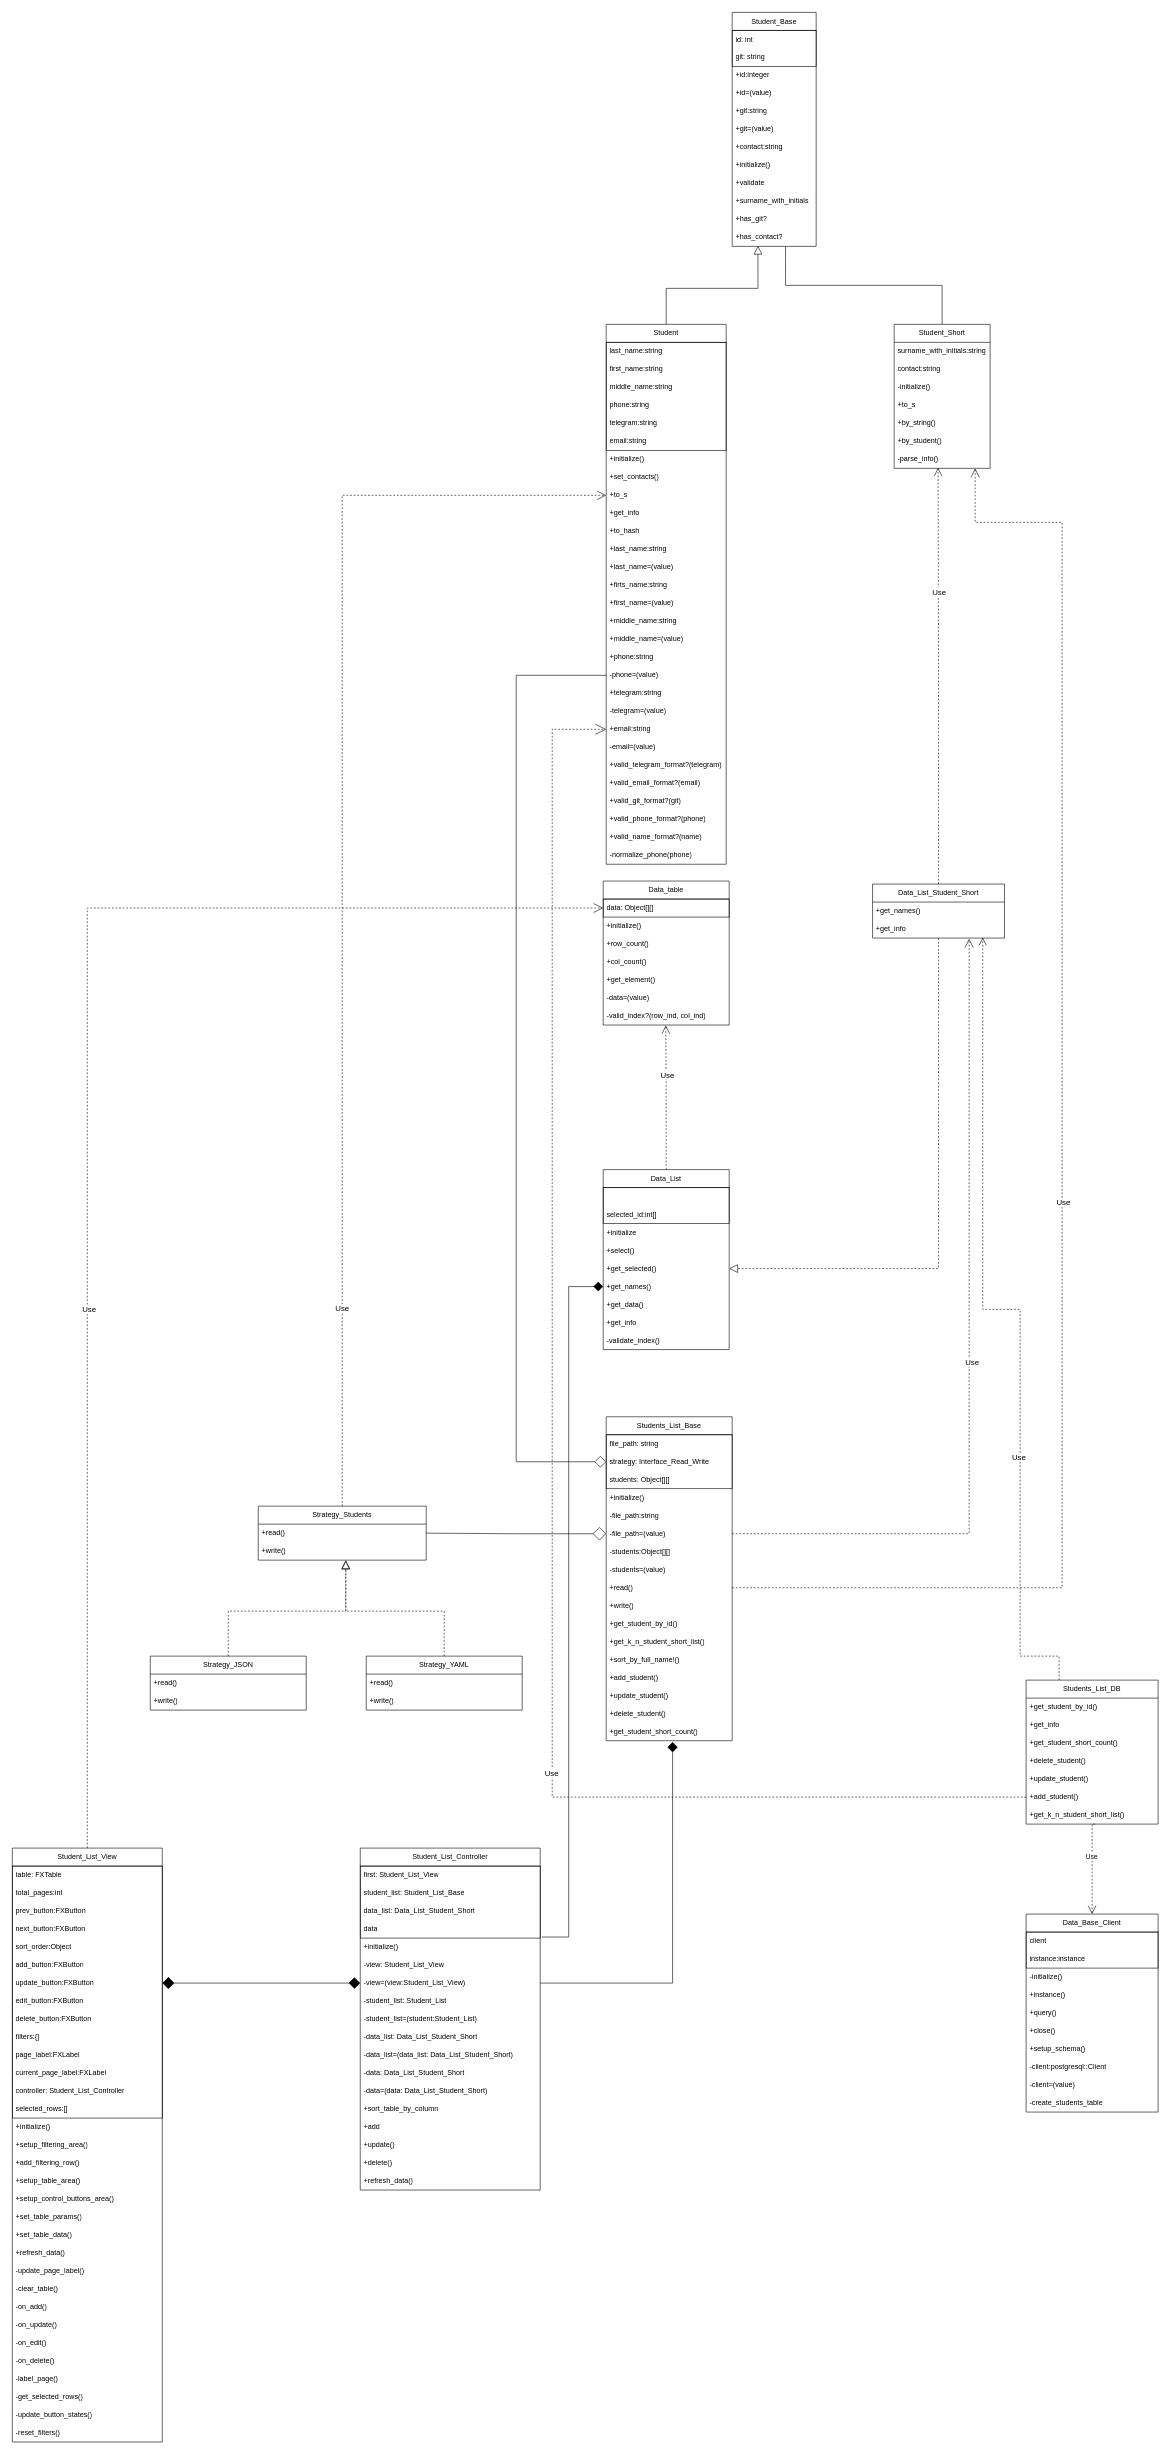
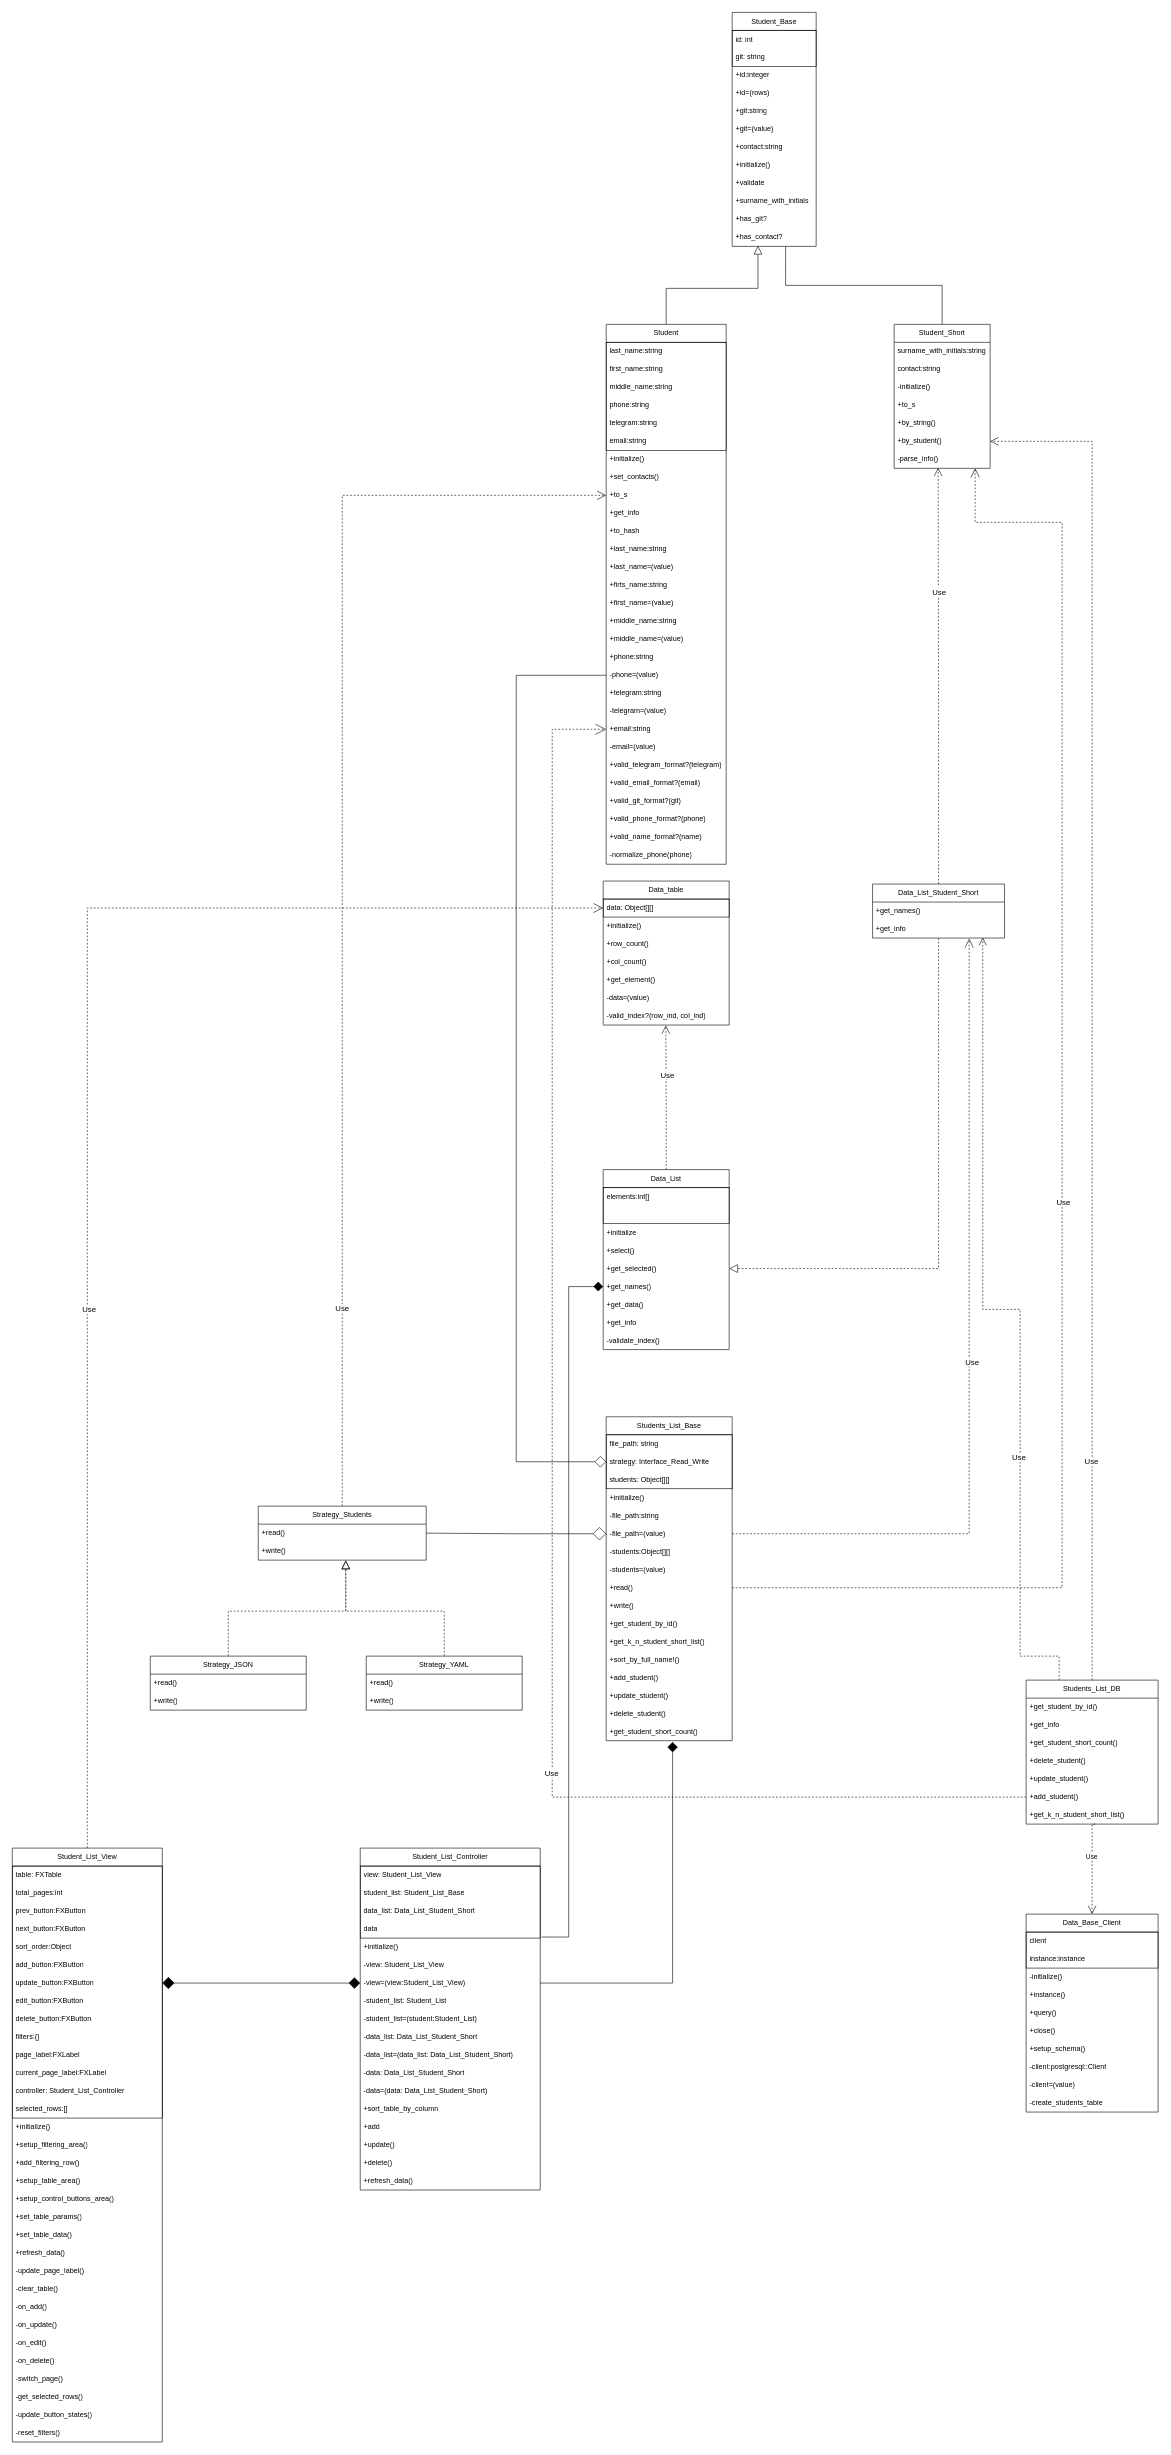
node "+id=(value)": label "+id=(value)" -> "+id=(rows)"
edge "Students_List_DB" -> "+by_student()": added, label "Use"
node "elements:int[]": added
node "selected_id:int[]": removed
node "first: Student_List_View": label "first: Student_List_View" -> "view: Student_List_View"
node "-label_page()": label "-label_page()" -> "-switch_page()"
